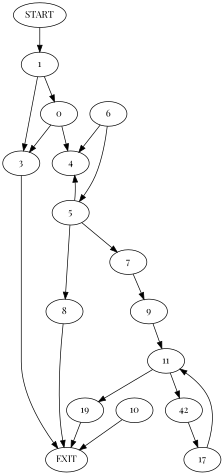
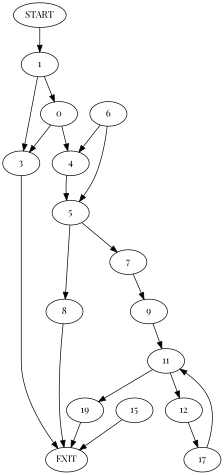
edge "5" -> "4": reversed
node "10": label "10" -> "15"
node "42": label "42" -> "12"
